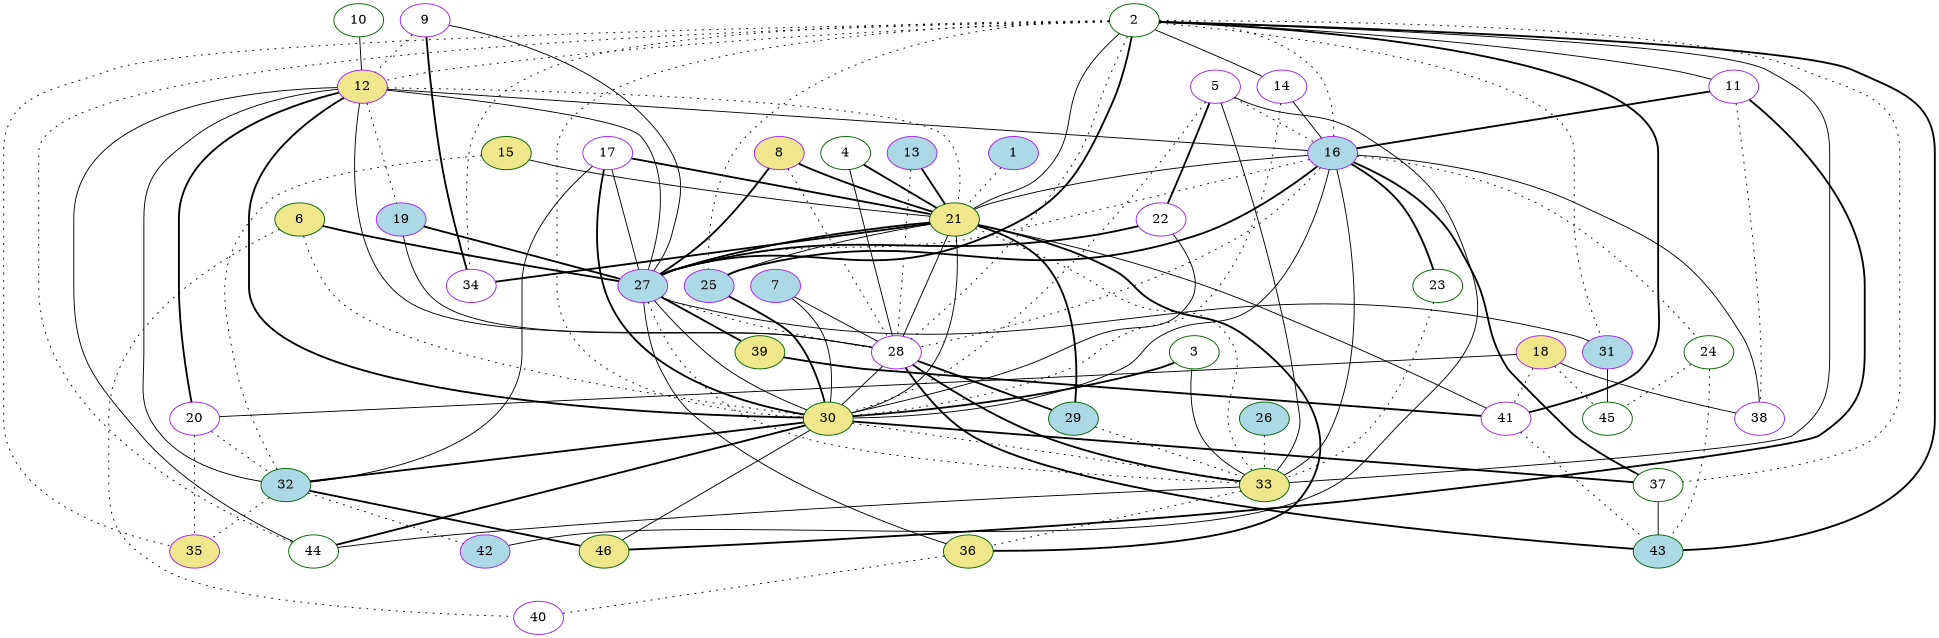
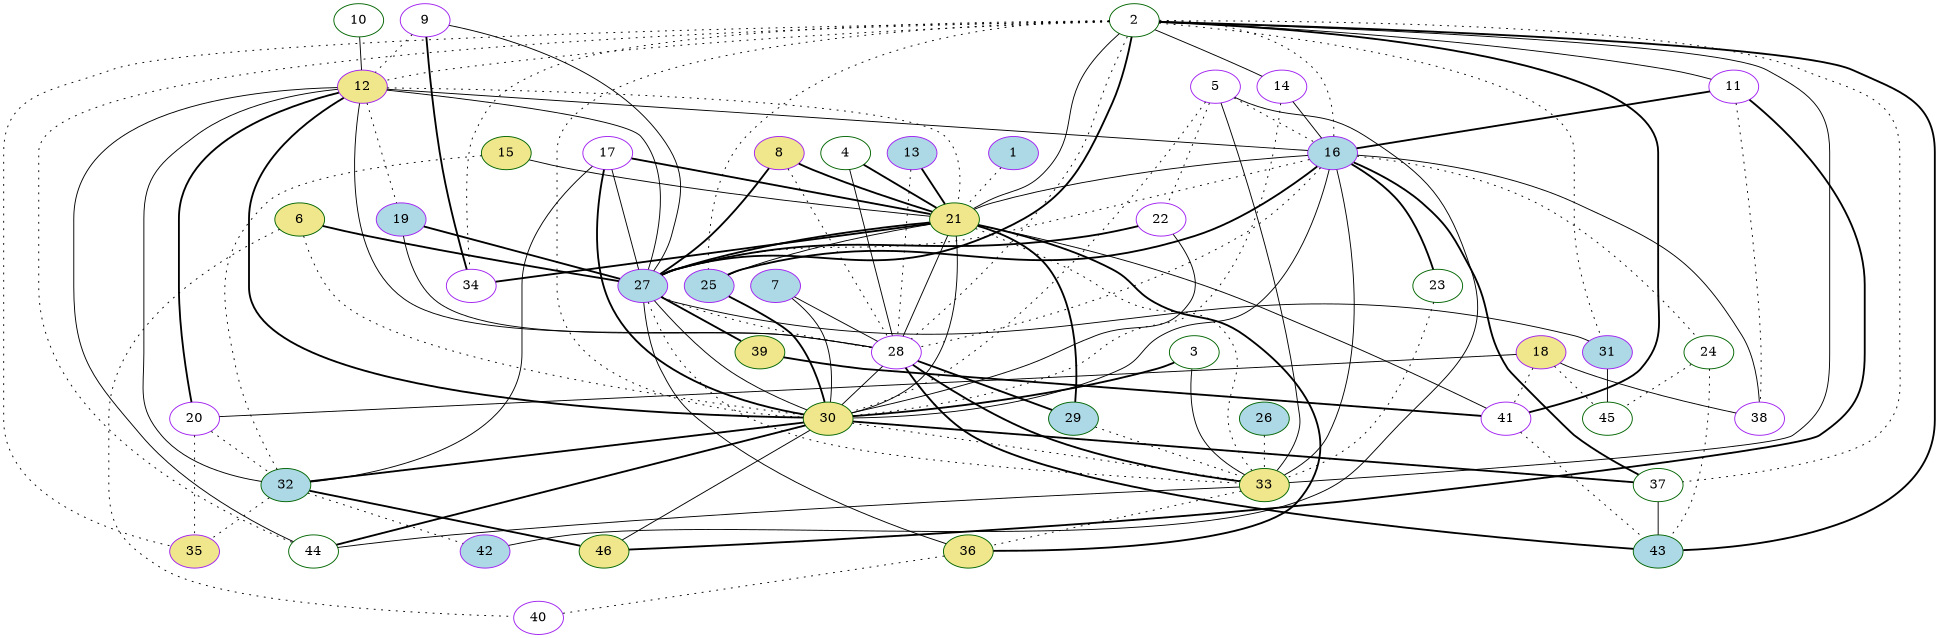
edge "5" -- "22": style bold -> dotted
